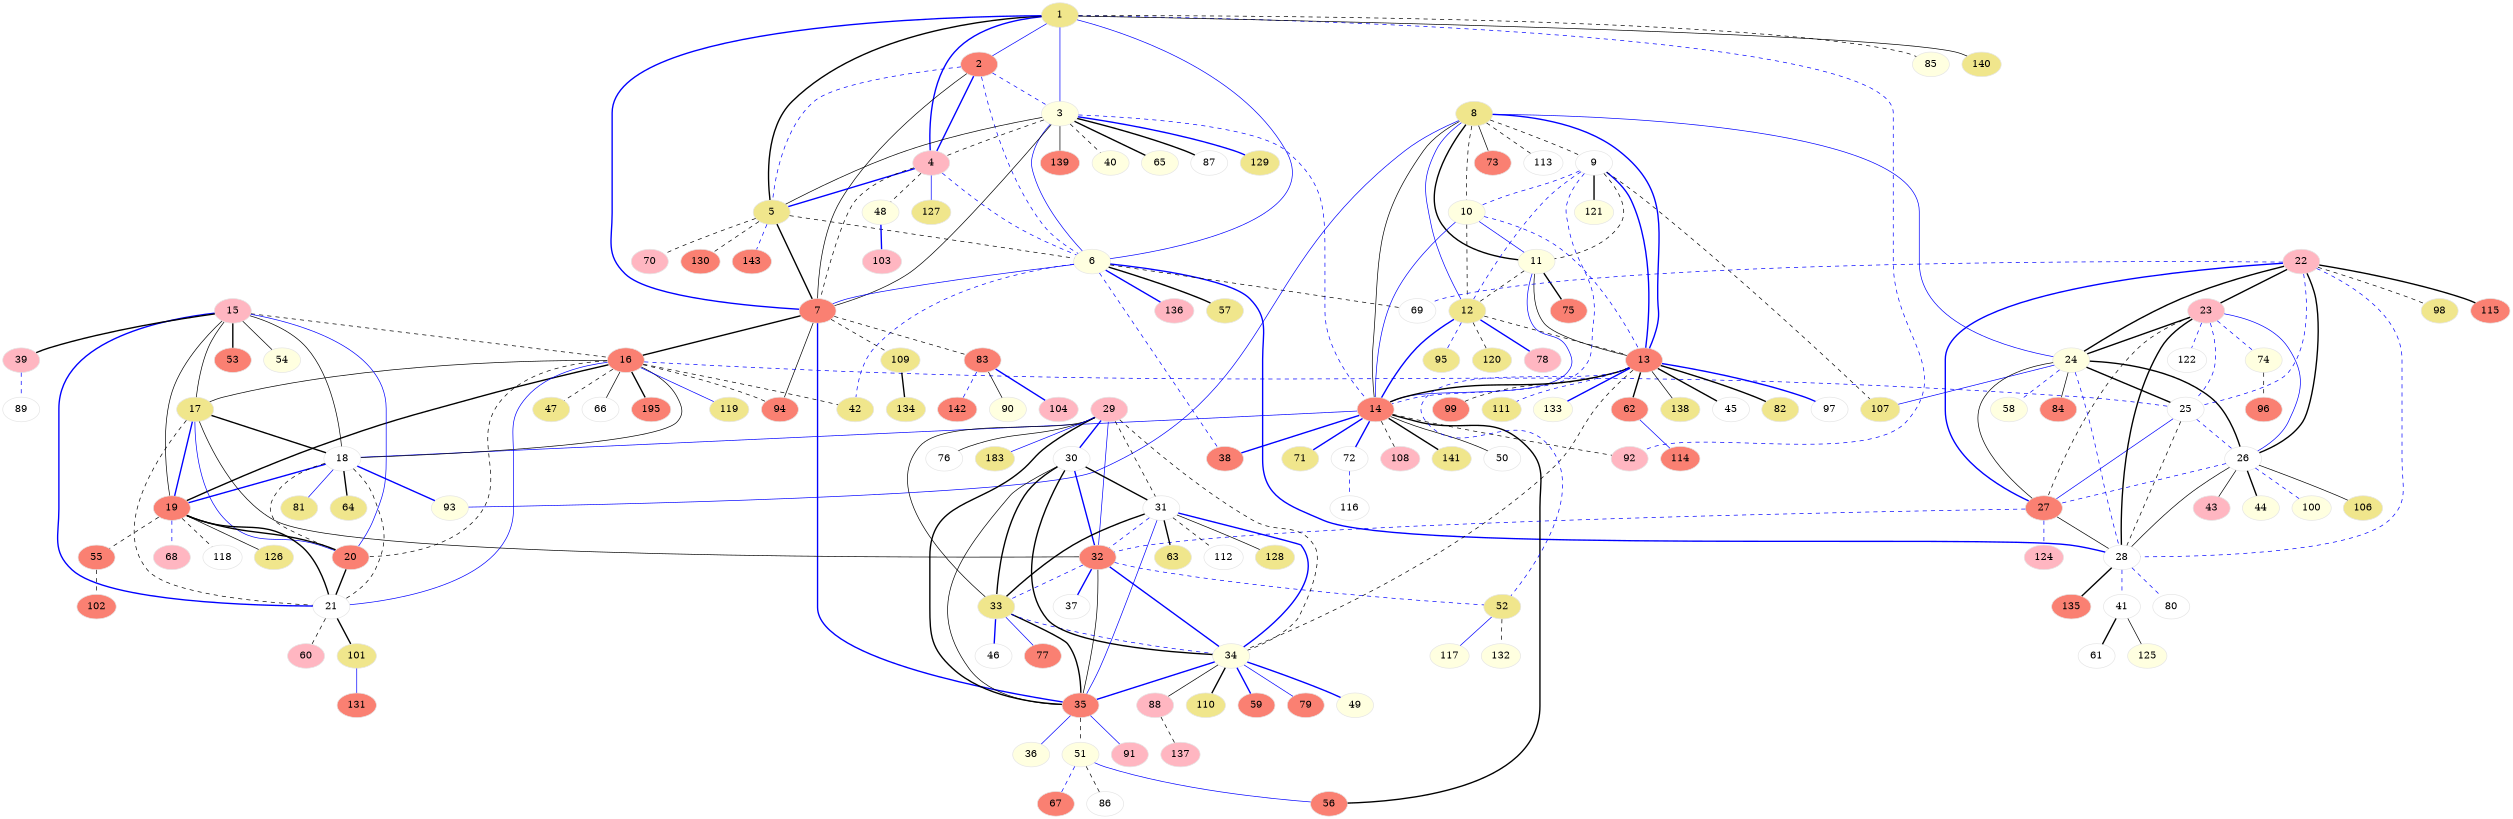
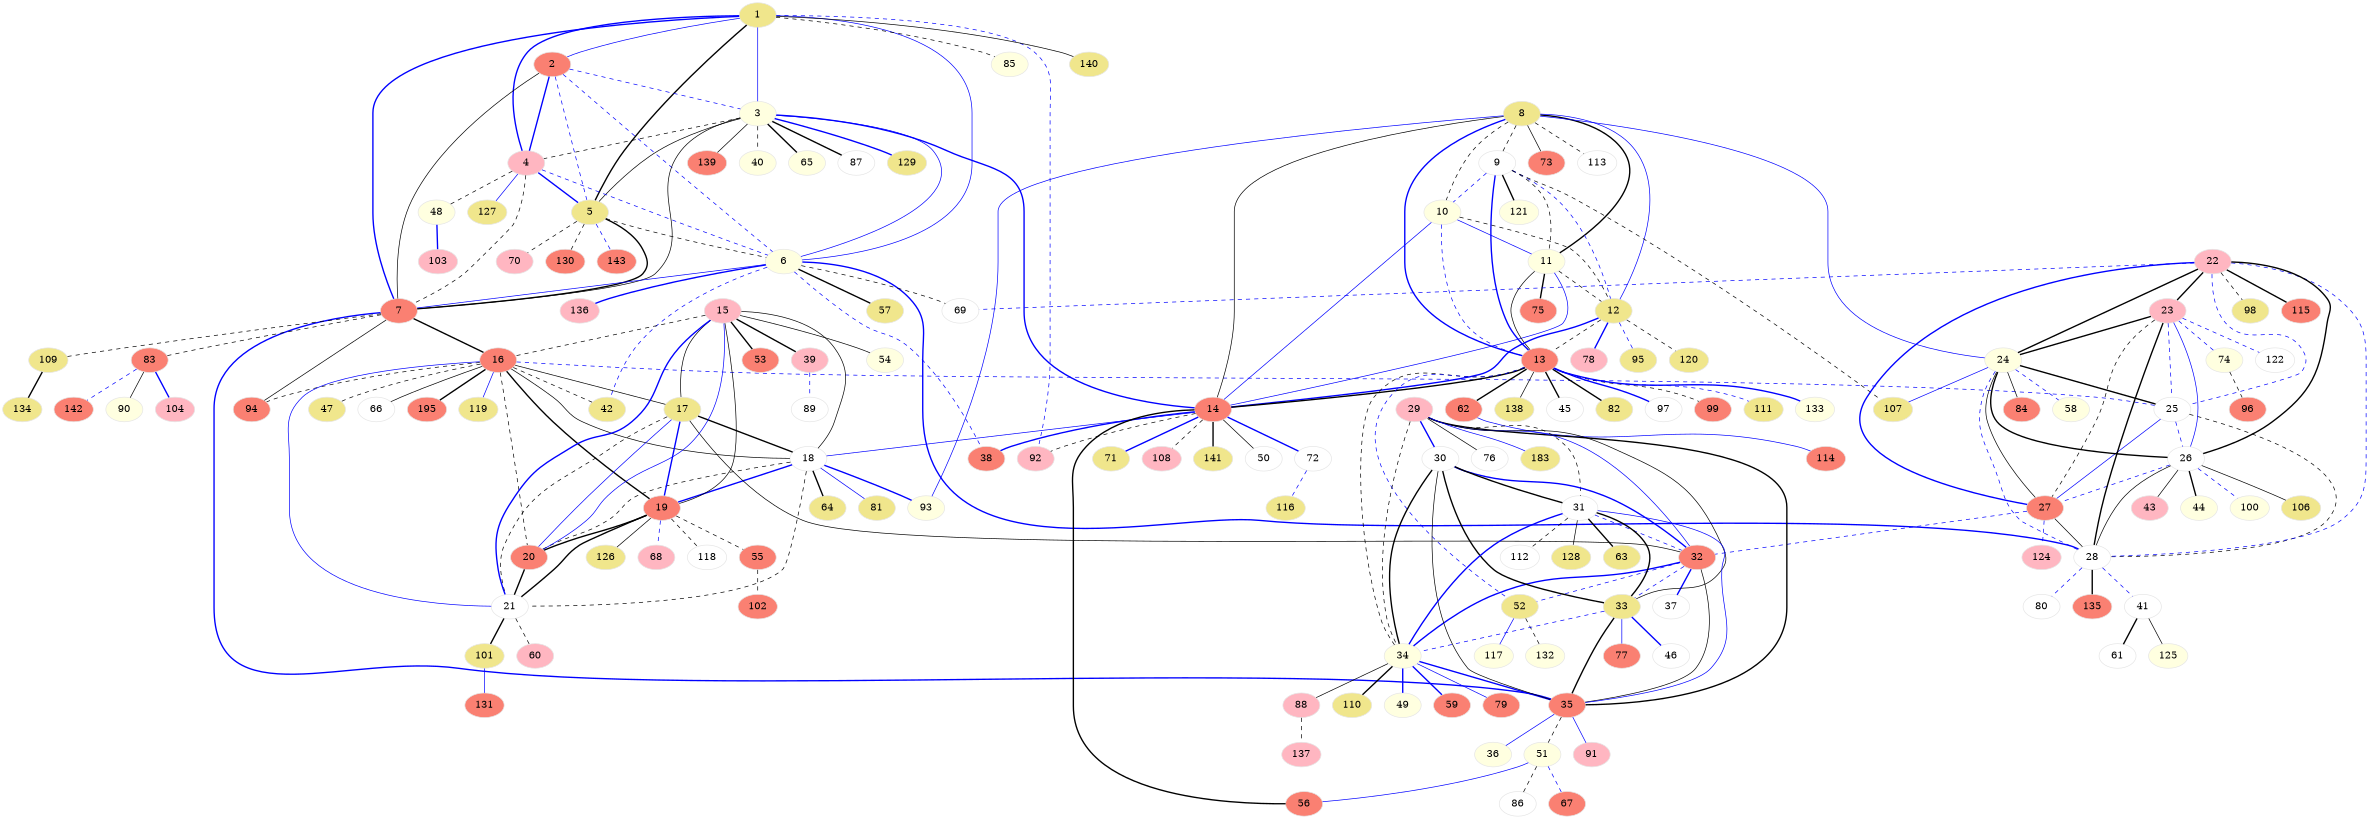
edge "3" -- "14": style dashed -> bold
edge "9" -- "14": removed
node "116": fillcolor white -> khaki
